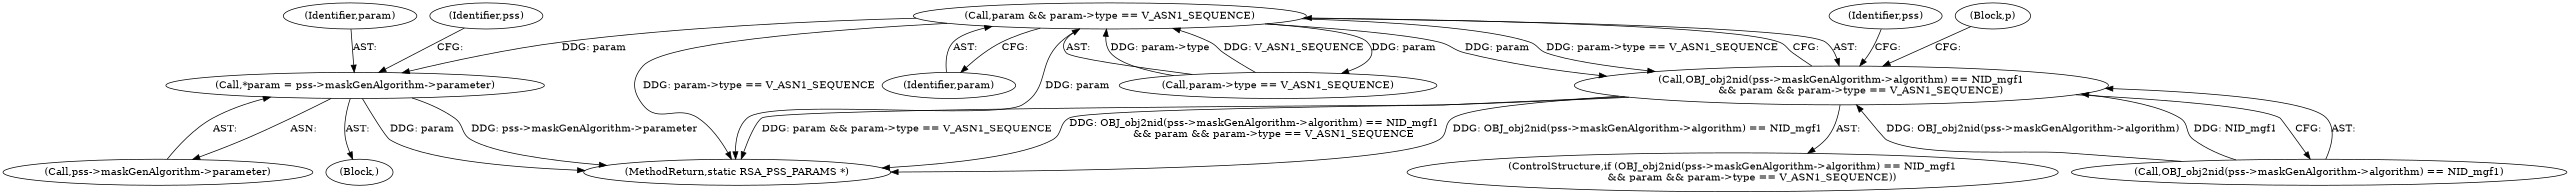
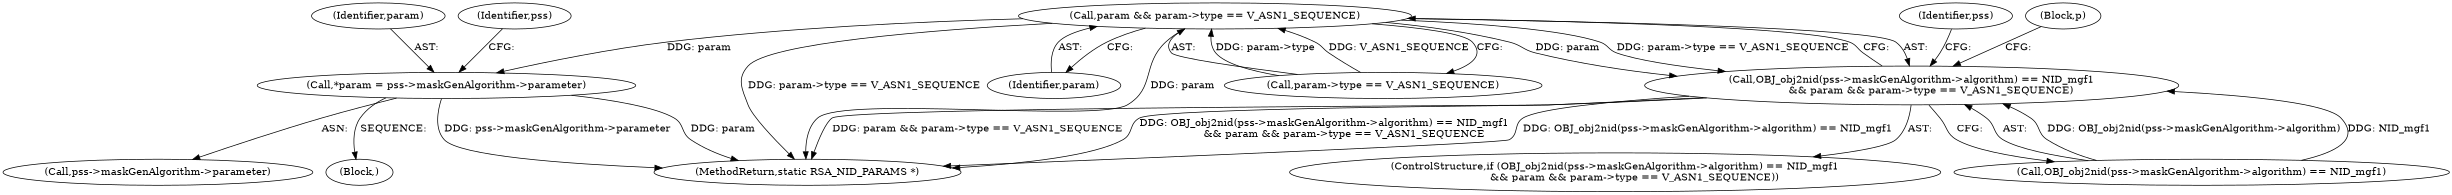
edge "(Call,param && param->type == V_ASN1_SEQUENCE)" -> "(Call,param->type == V_ASN1_SEQUENCE)": label "DDG: param" -> "CFG: "
edge "(Call,pss->maskGenAlgorithm->parameter)" -> "(Call,*param = pss->maskGenAlgorithm->parameter)": removed, label "AST:"
edge "(Call,*param = pss->maskGenAlgorithm->parameter)" -> "(Block,)": label "AST: " -> "SEQUENCE: "
node "(MethodReturn,static RSA_PSS_PARAMS *)": label "(MethodReturn,static RSA_PSS_PARAMS *)" -> "(MethodReturn,static RSA_NID_PARAMS *)"
